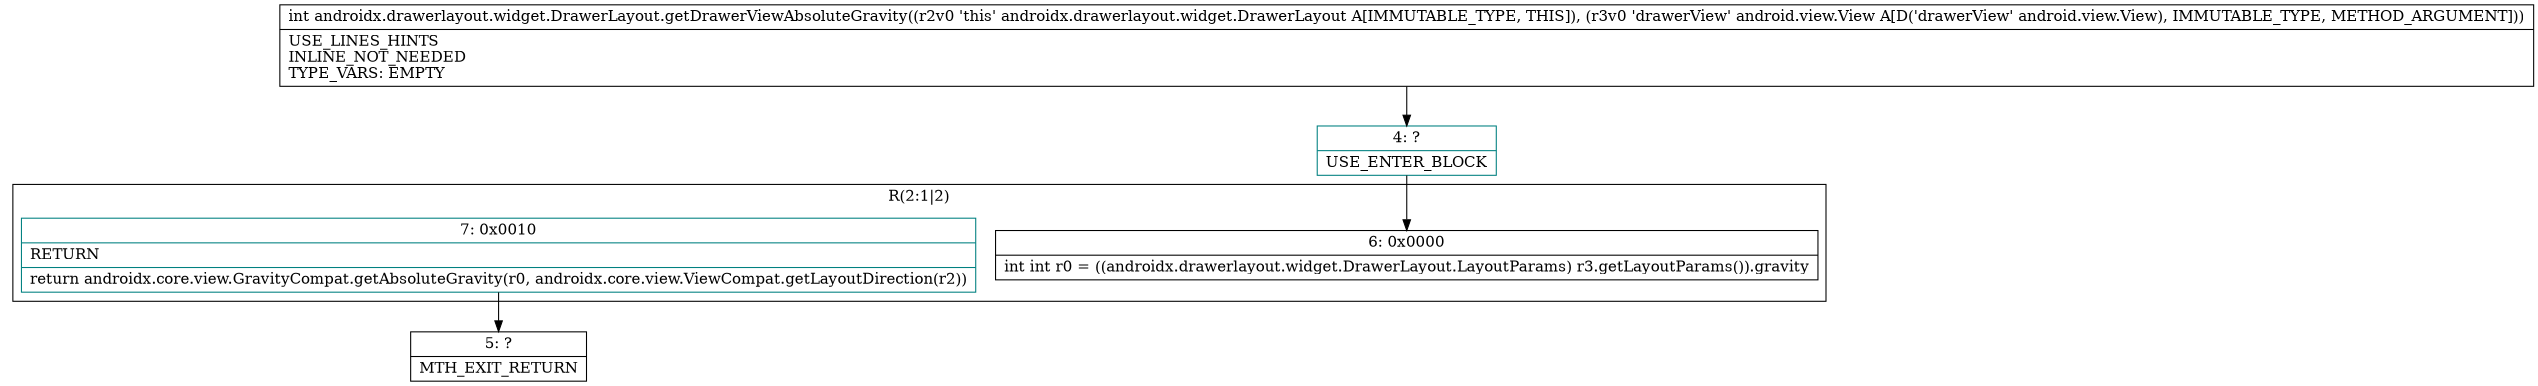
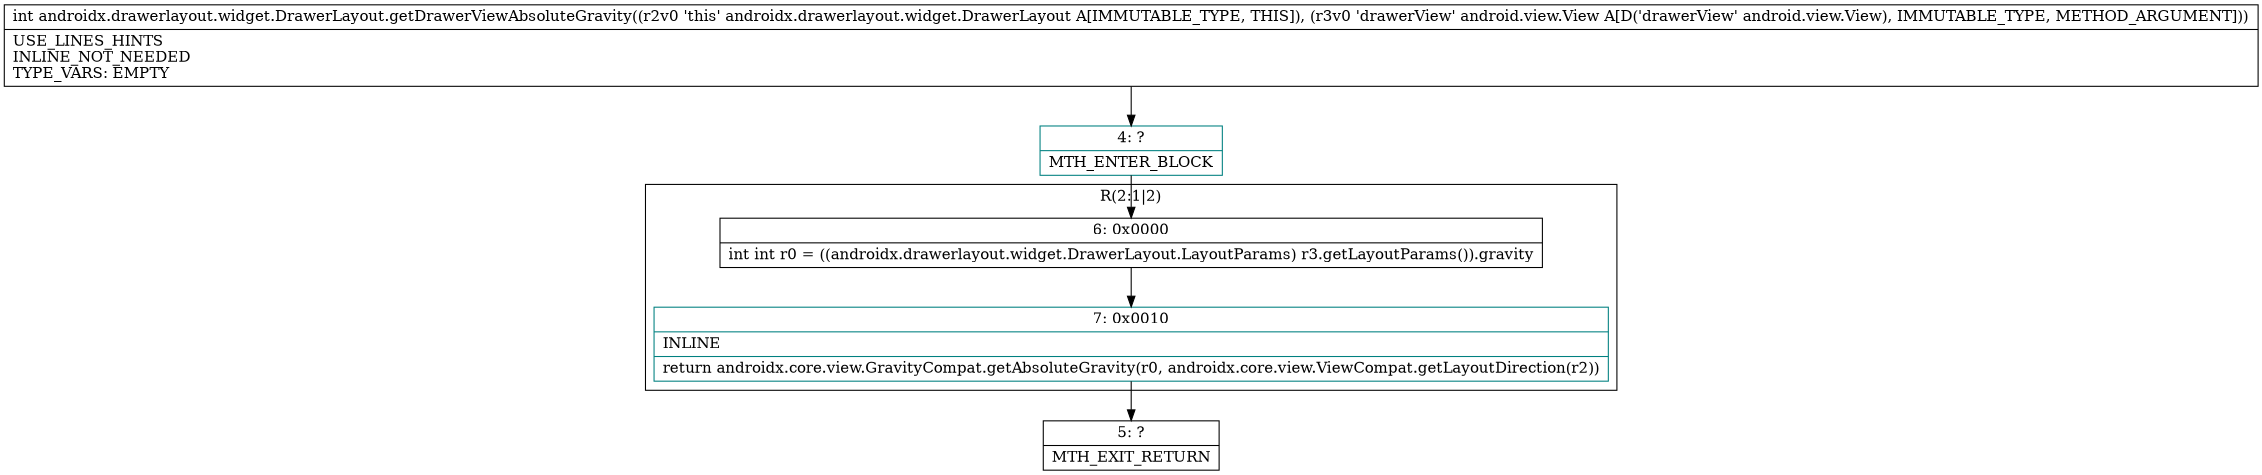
node "4: ?": text "USE_ENTER_BLOCK" -> "MTH_ENTER_BLOCK"
node "7: 0x0010": text "RETURN" -> "INLINE"
edge "6: 0x0000" -> "7: 0x0010": added
